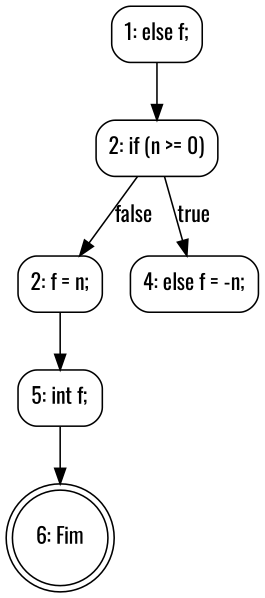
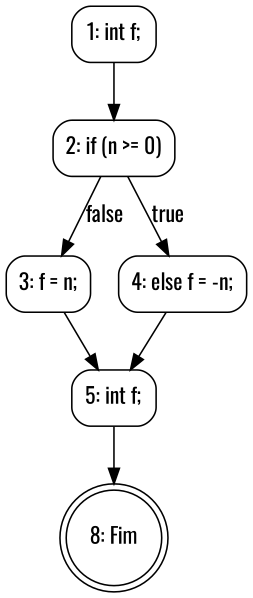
node "1: else f;": label "1: else f;" -> "1: int f;"
node "2: f = n;": label "2: f = n;" -> "3: f = n;"
edge "4: else f = -n;" -> "5: int f;": added
node "6: Fim": label "6: Fim" -> "8: Fim"
